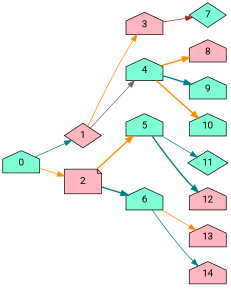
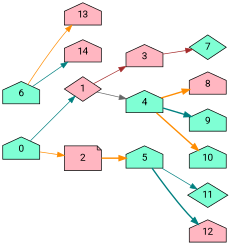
edge "1" -> "3": color darkorange -> brown
edge "2" -> "6": removed
